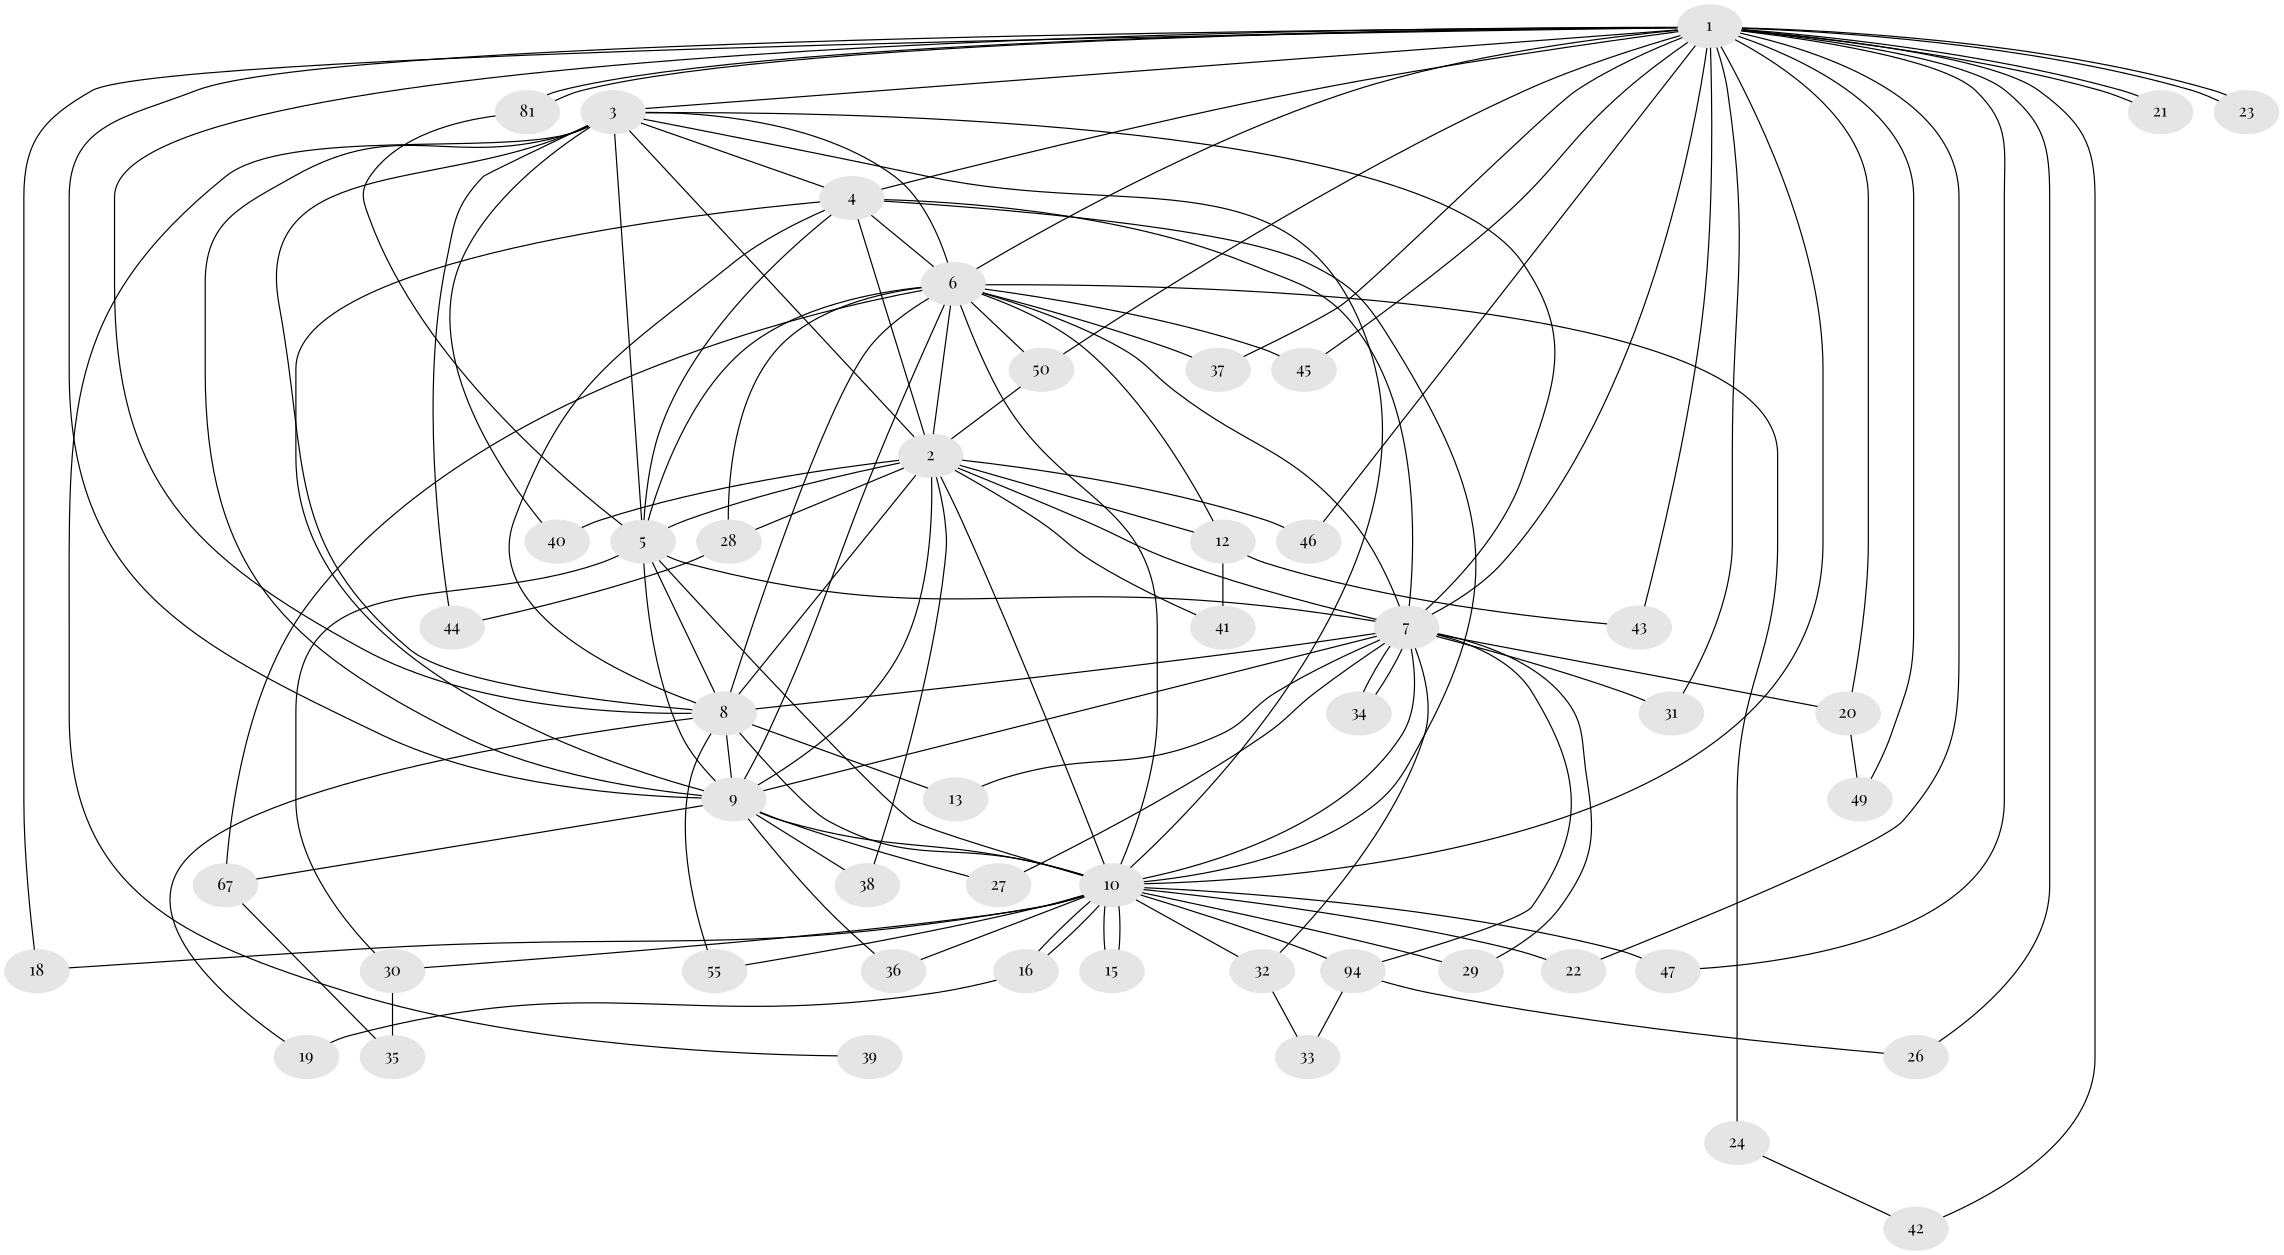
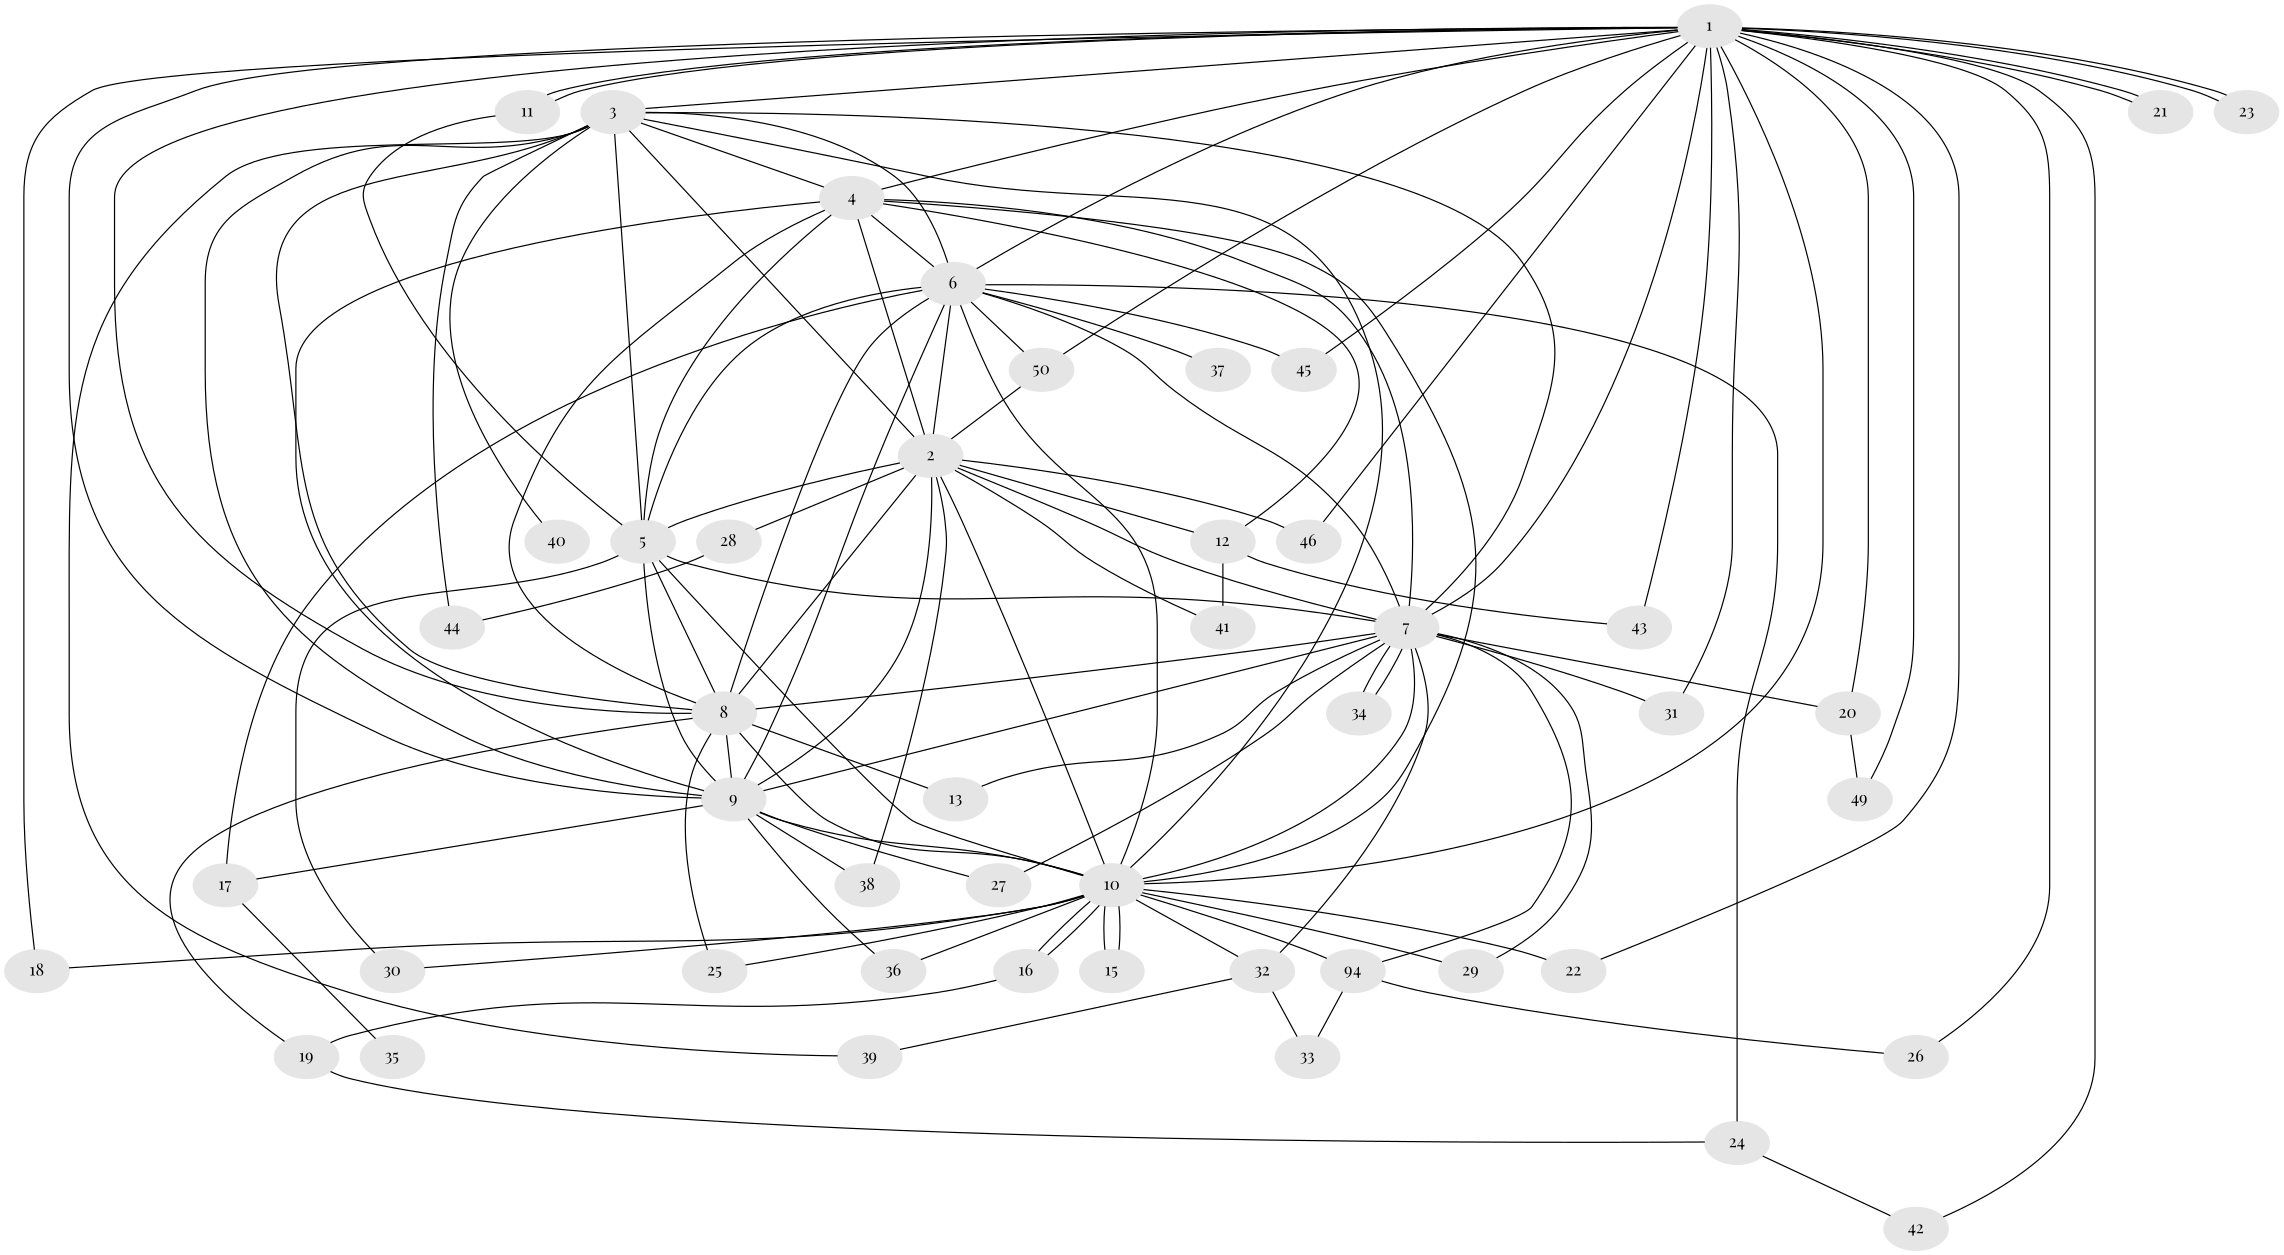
node "81": label "81" -> "11"
edge "1" -- "37": removed
edge "6" -- "28": removed
edge "6" -- "12": now "4" -- "12"
edge "2" -- "40": removed
node "67": label "67" -> "17"
node "55": label "55" -> "25"
node "47": removed
edge "30" -- "35": removed
edge "32" -- "39": added
edge "19" -- "24": added
